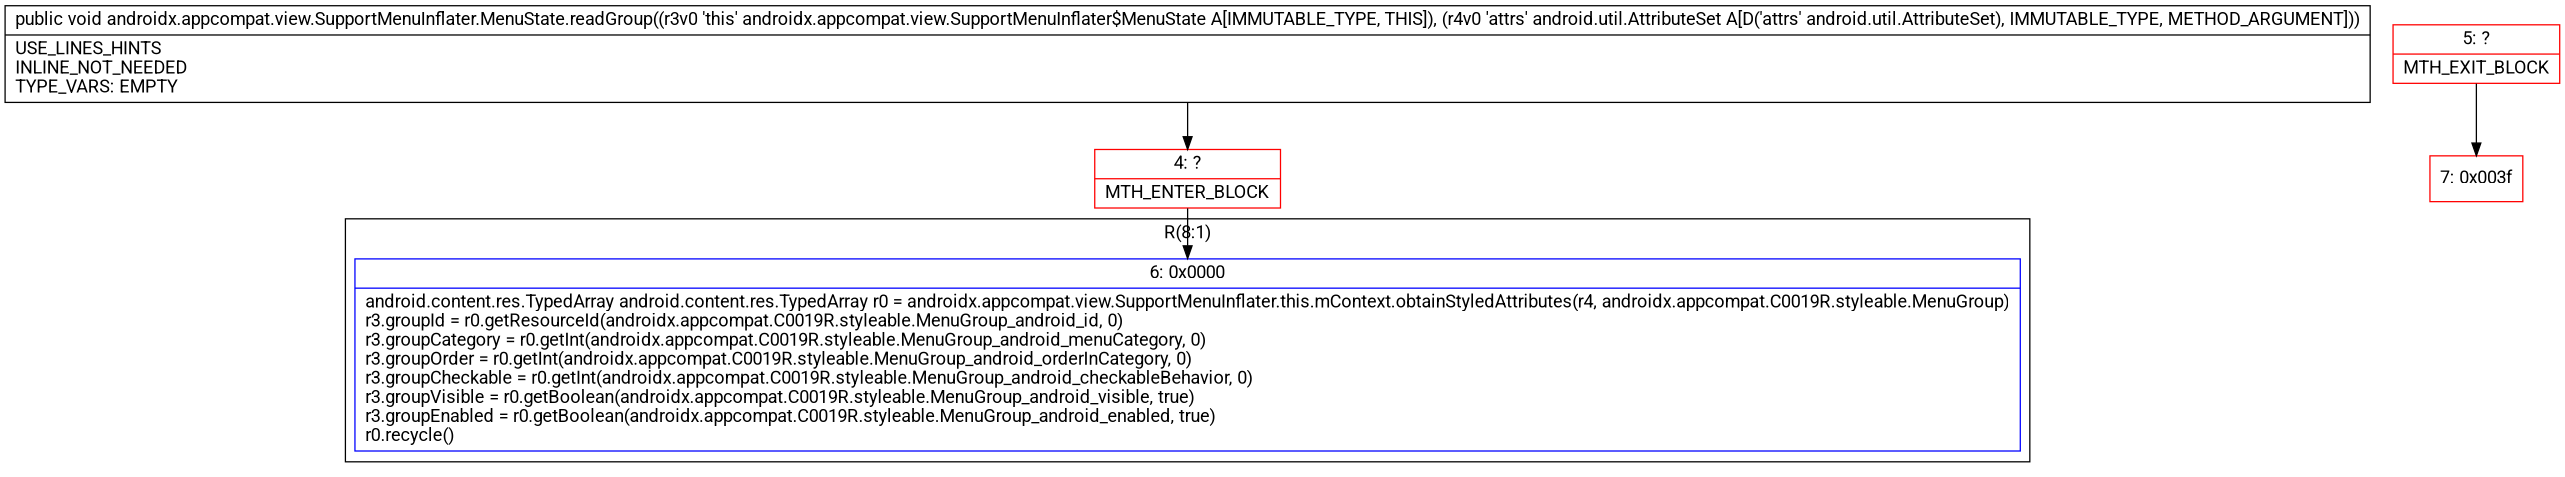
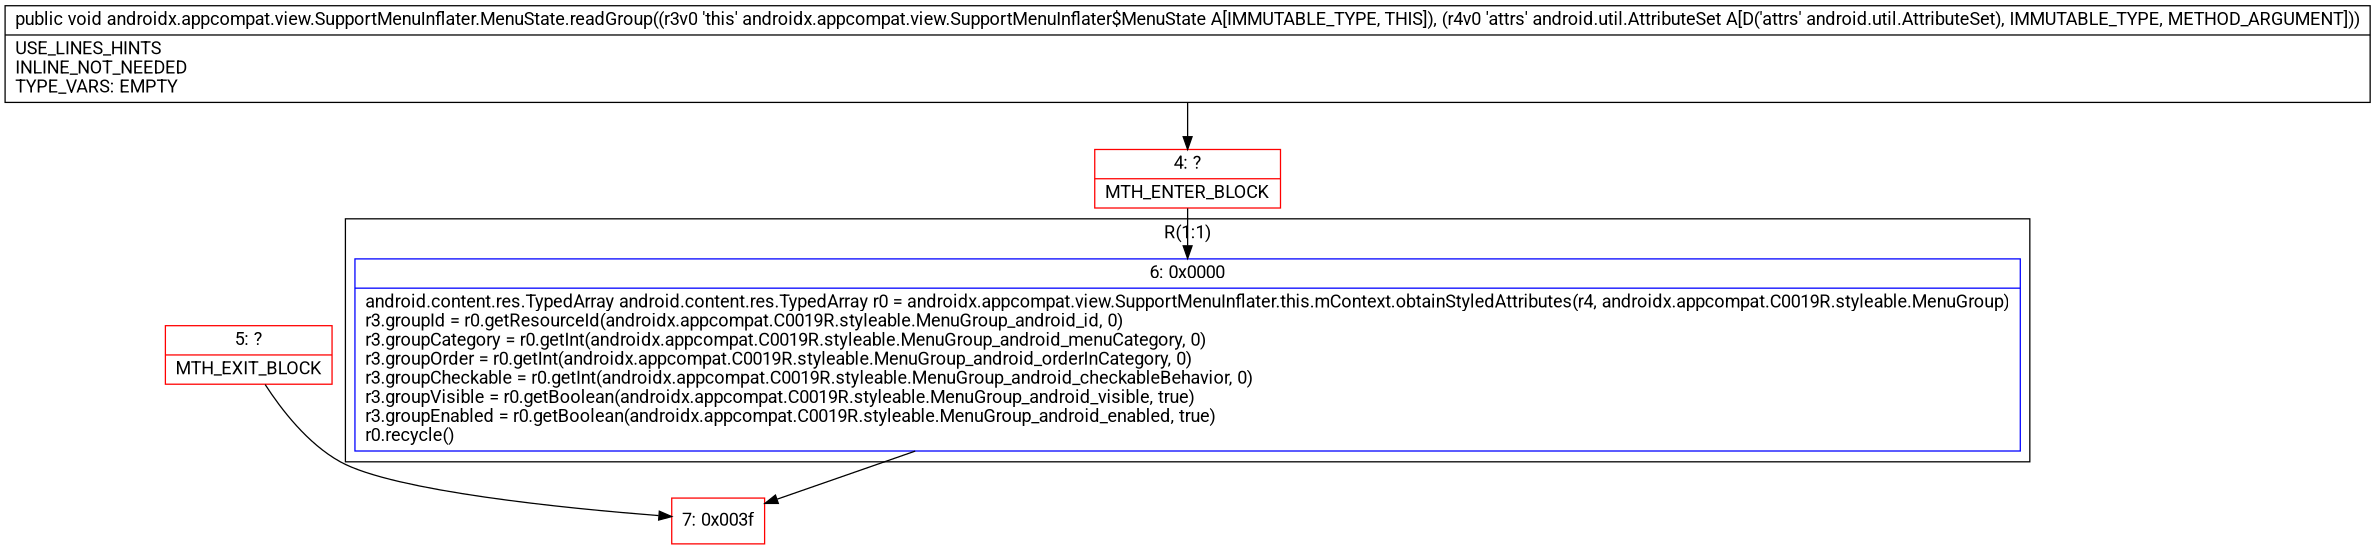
cluster "R(8:1)": label "R(8:1)" -> "R(1:1)"
edge "6: 0x0000" -> "7: 0x003f": added
